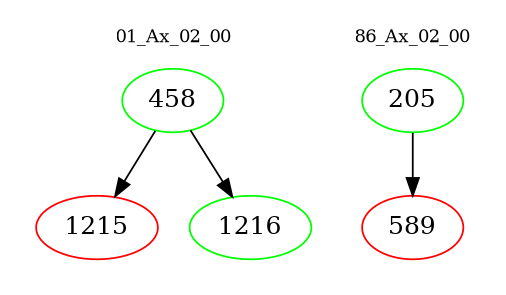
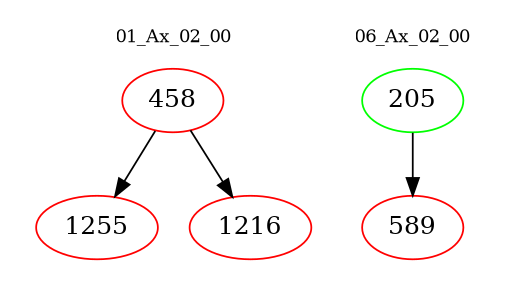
cluster "86_Ax_02_00": label "86_Ax_02_00" -> "06_Ax_02_00"
node "458": color green -> red
node "1215": label "1215" -> "1255"
node "1216": color green -> red
